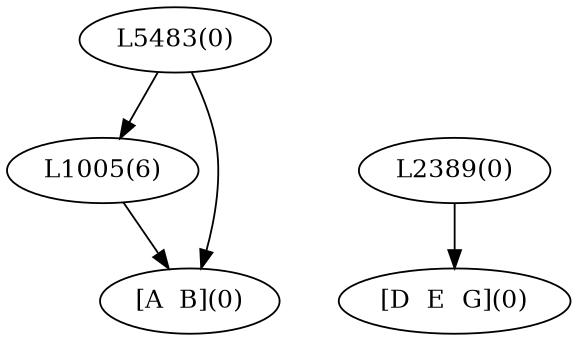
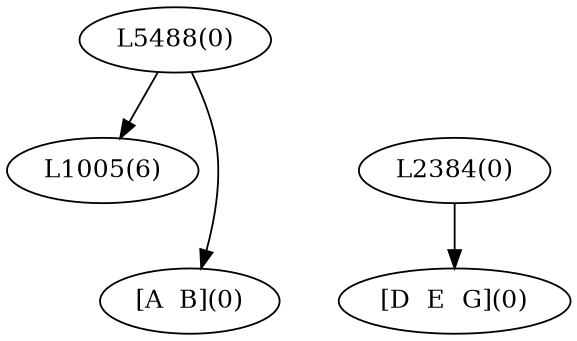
node "L5483(0)": label "L5483(0)" -> "L5488(0)"
node "L2389(0)": label "L2389(0)" -> "L2384(0)"
edge "L1005(6)" -> "[A  B](0)": removed
